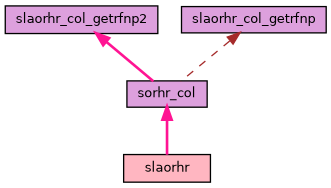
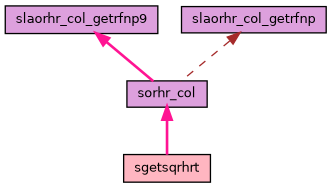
node "slaorhr_col_getrfnp2": label "slaorhr_col_getrfnp2" -> "slaorhr_col_getrfnp9"
node "slaorhr": label "slaorhr" -> "sgetsqrhrt"
